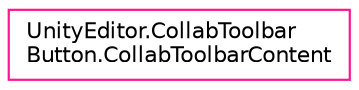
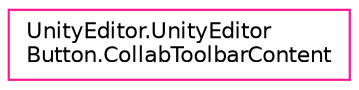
node "UnityEditor.CollabToolbar Button.CollabToolbarContent": label "UnityEditor.CollabToolbar Button.CollabToolbarContent" -> "UnityEditor.UnityEditor Button.CollabToolbarContent"
